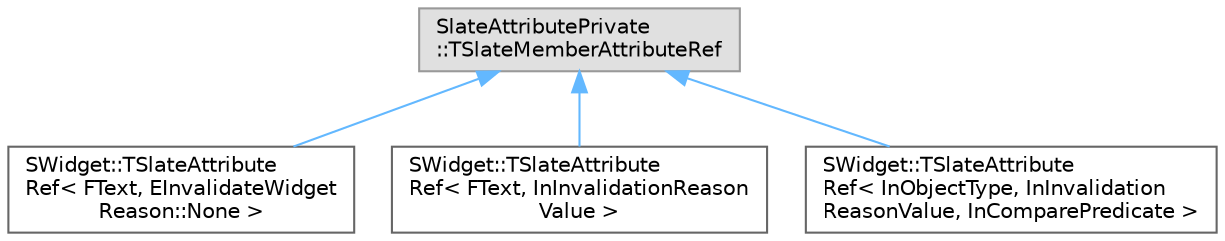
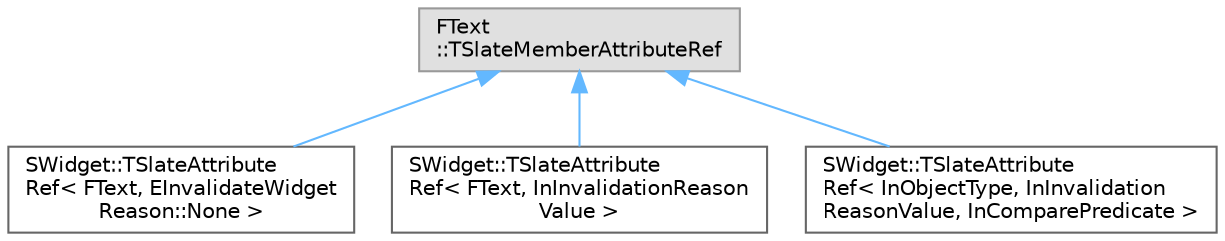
node "SlateAttributePrivate ::TSlateMemberAttributeRef": label "SlateAttributePrivate ::TSlateMemberAttributeRef" -> "FText ::TSlateMemberAttributeRef"
